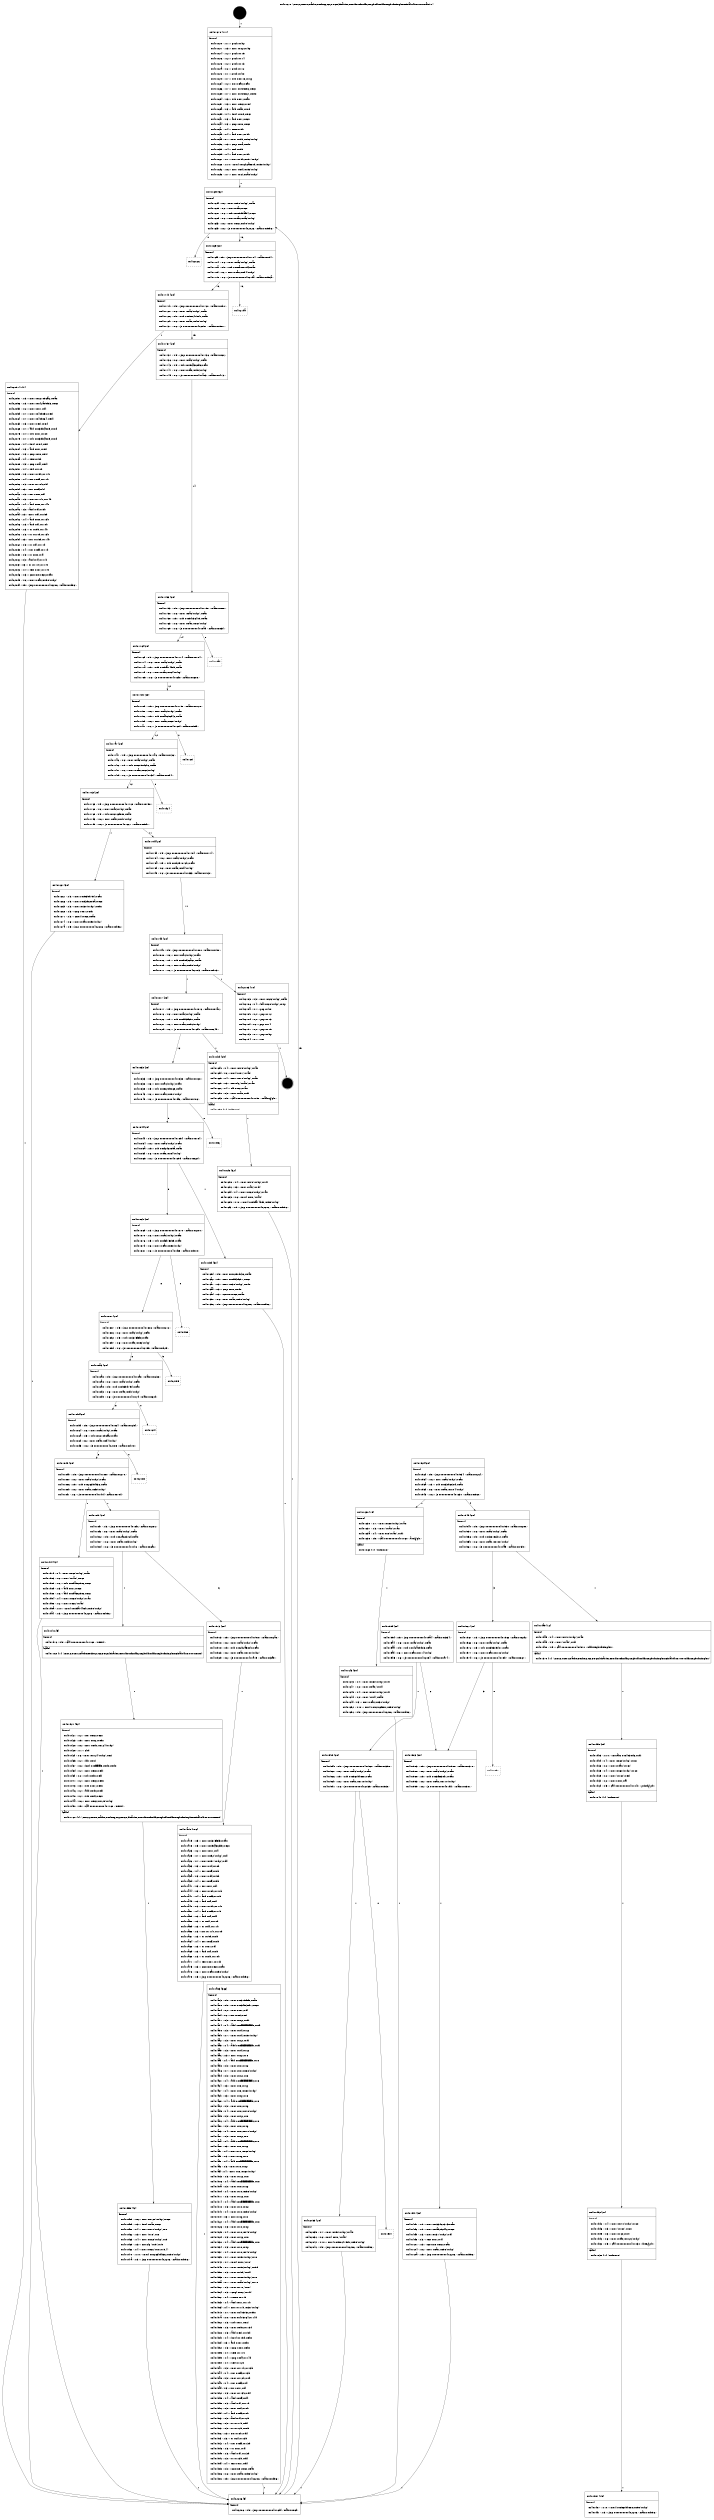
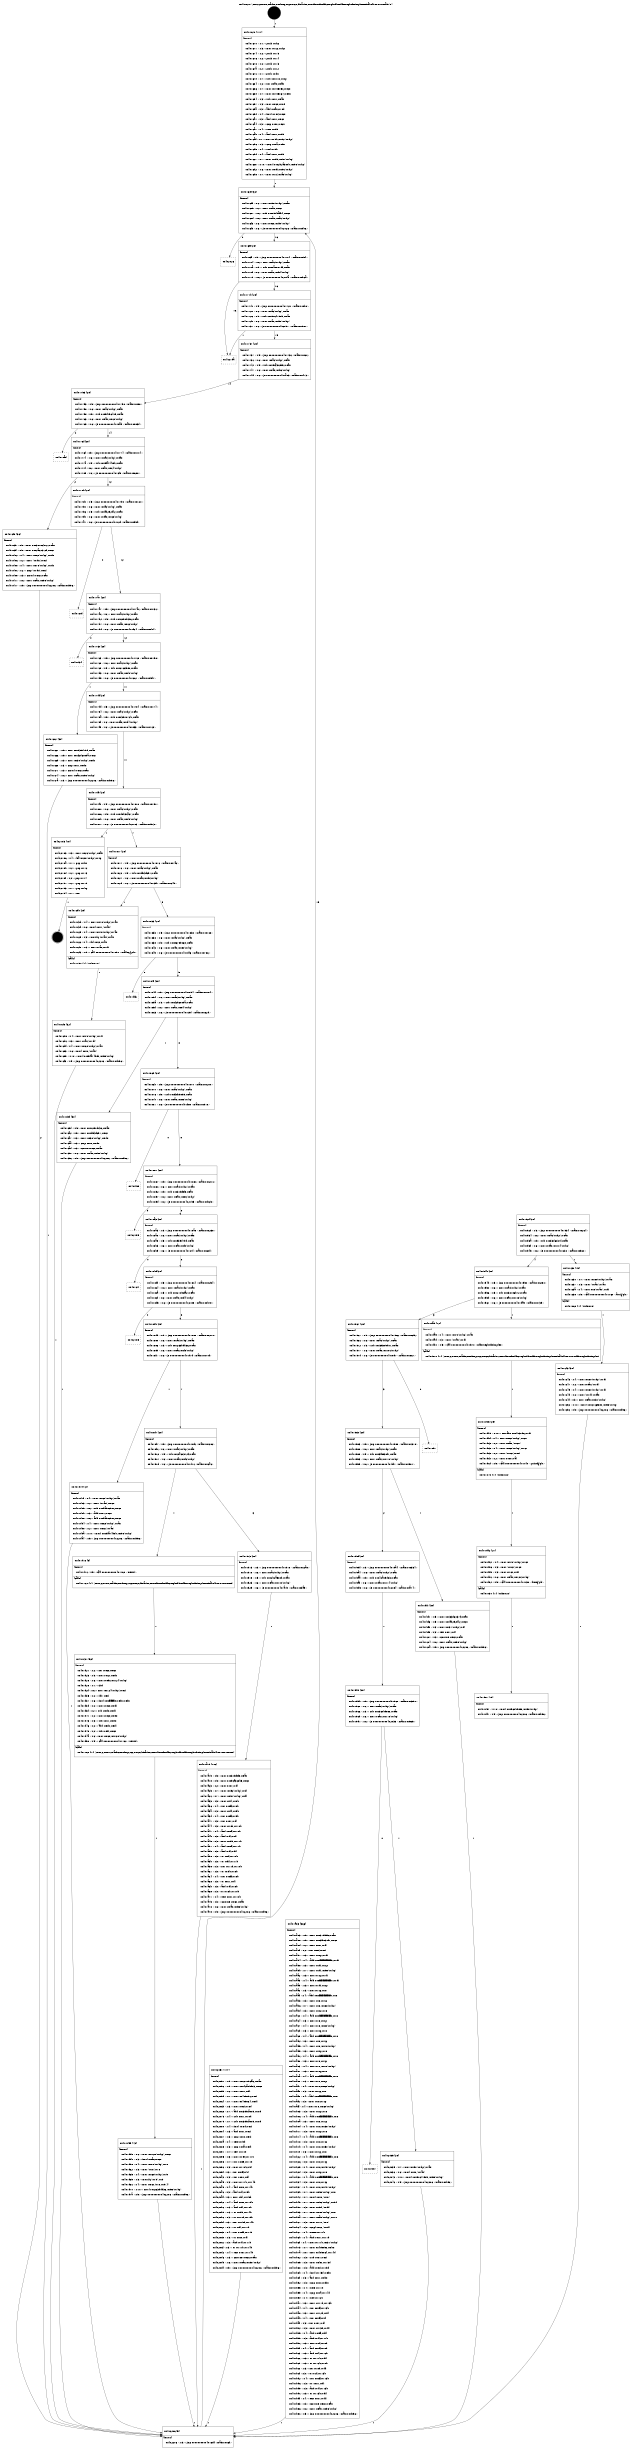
edge "0x40171b [28]" -> "0x402051 [147]": now "0x40171b [28]" -> "0x4021da"
node "0x401cf8 [36]": added
edge "0x401817 [28]" -> "0x401833 [28]": label " 12" -> " 9"
edge "0x40199f [28]" -> "0x401983 [28]": reversed
